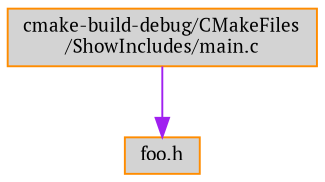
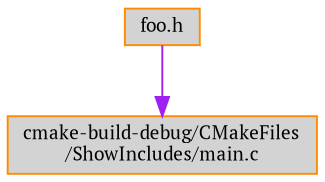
edge "cmake-build-debug/CMakeFiles /ShowIncludes/main.c" -> "foo.h": reversed
